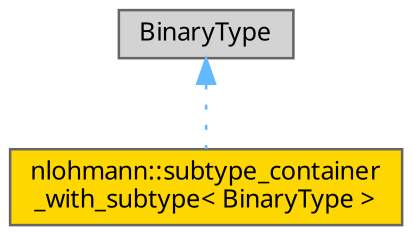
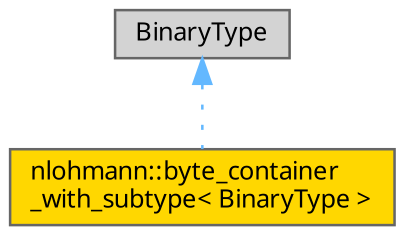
node "nlohmann::subtype_container _with_subtype< BinaryType >": label "nlohmann::subtype_container _with_subtype< BinaryType >" -> "nlohmann::byte_container _with_subtype< BinaryType >"
